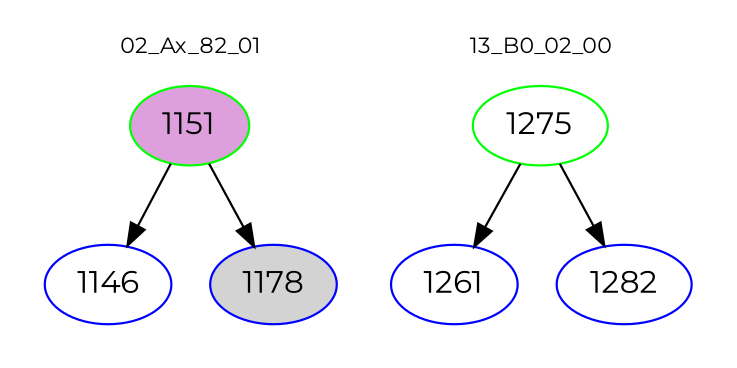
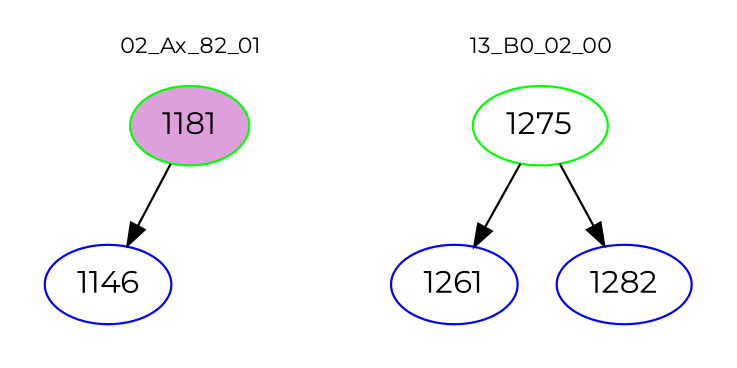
node "1151": label "1151" -> "1181"
node "1178": removed
